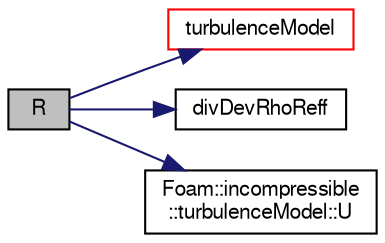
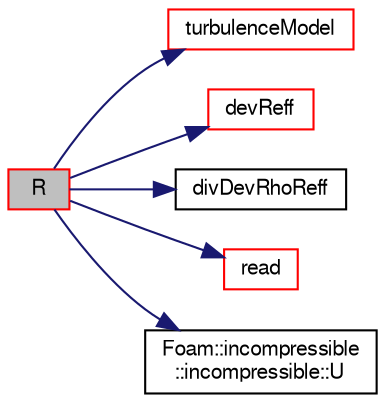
node "R": color black -> red
node "devReff": added
node "Foam::incompressible ::turbulenceModel::U": label "Foam::incompressible ::turbulenceModel::U" -> "Foam::incompressible ::incompressible::U"
node "read": added
